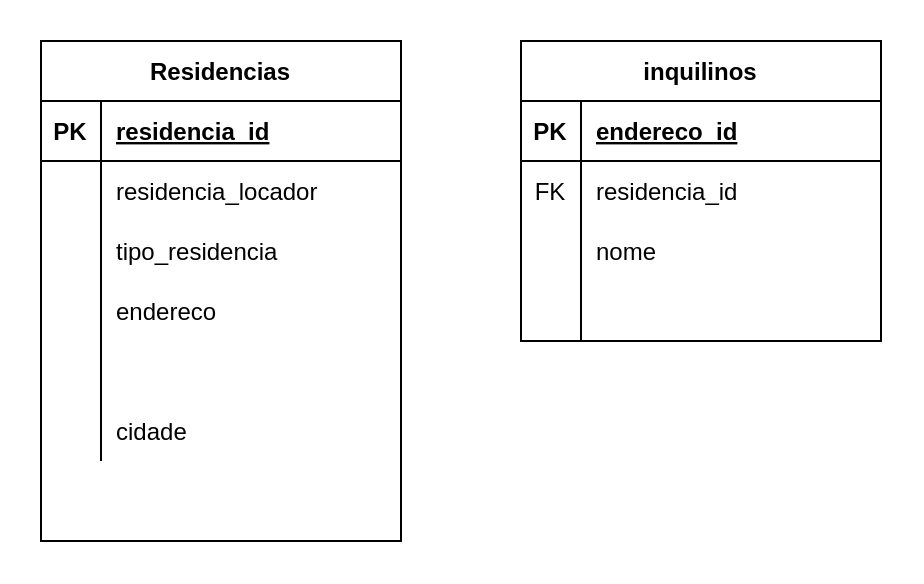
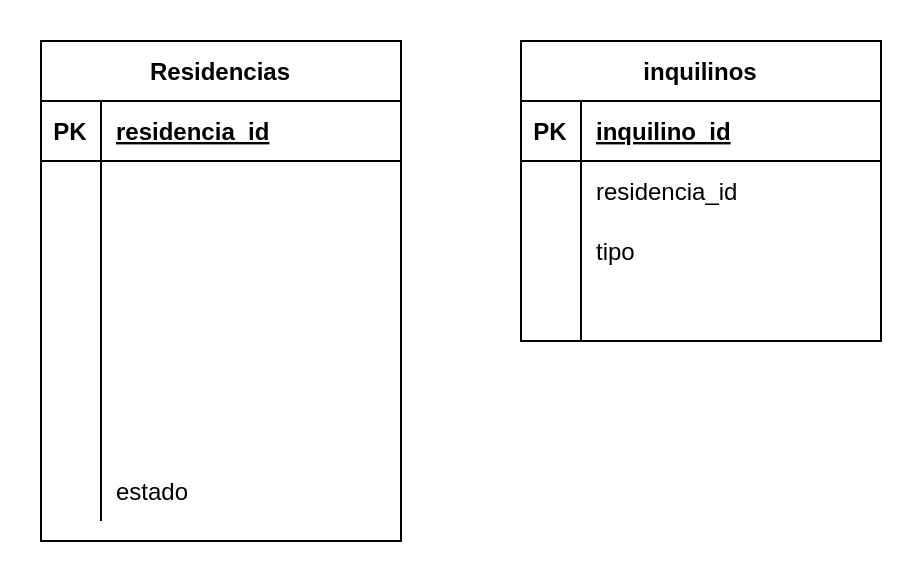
node "endereco_id": label "endereco_id" -> "inquilino_id"
node "residencia_locador": removed
node "FK": removed
node "tipo_residencia": removed
node "nome": label "nome" -> "tipo"
node "endereco": removed
node "cidade": removed
node "estado": added
